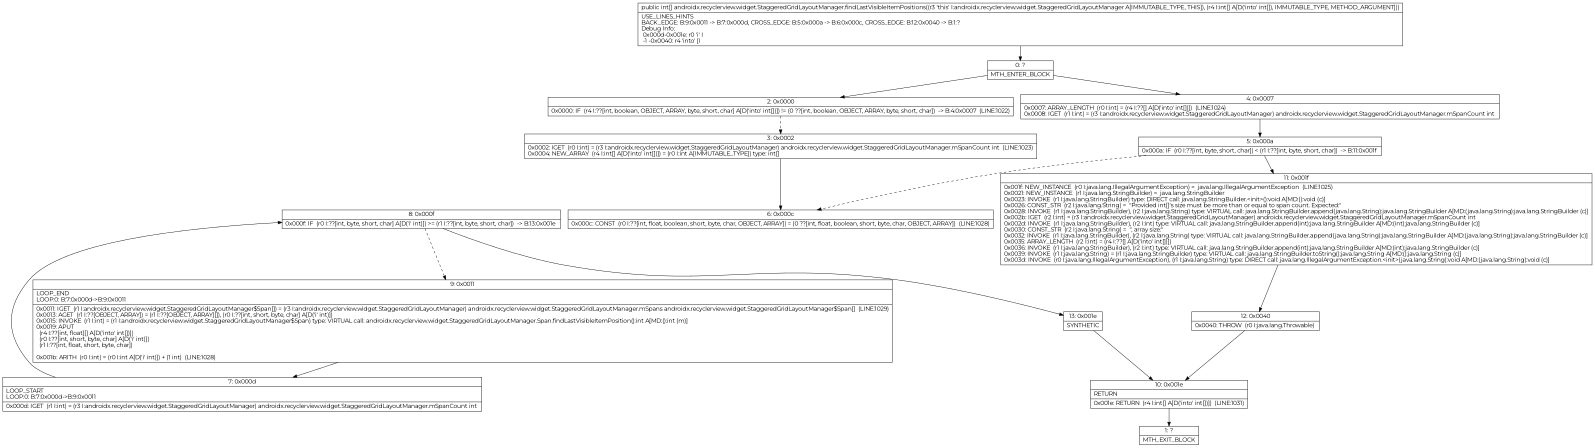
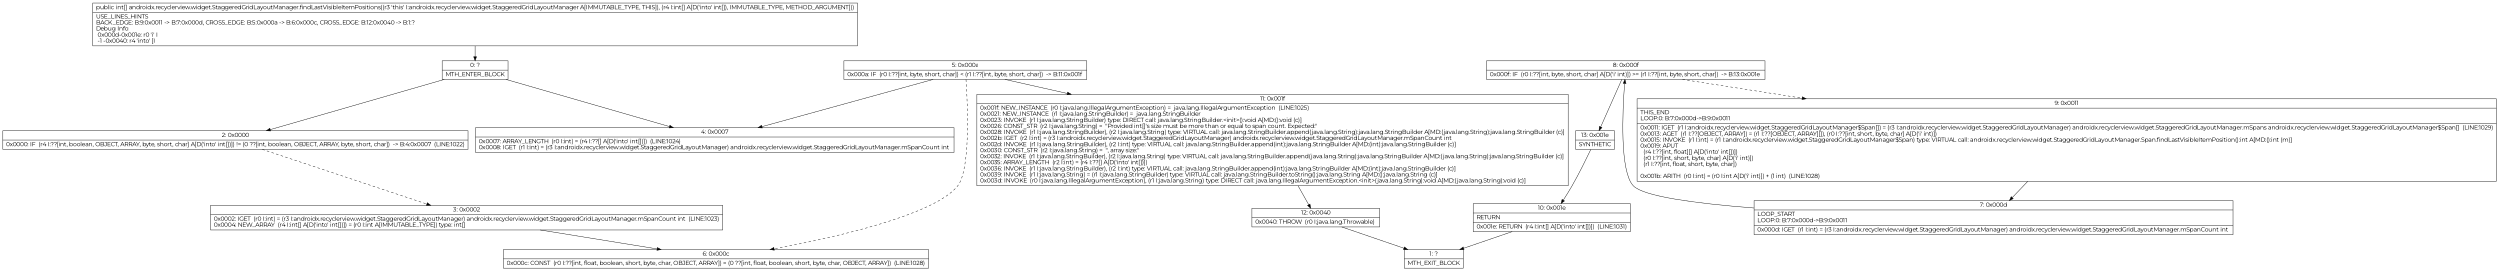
edge "4: 0x0007" -> "5: 0x000a": reversed
node "9: 0x0011": text "LOOP_END" -> "THIS_END"
edge "12: 0x0040" -> "10: 0x001e": now "12: 0x0040" -> "1: ?"
